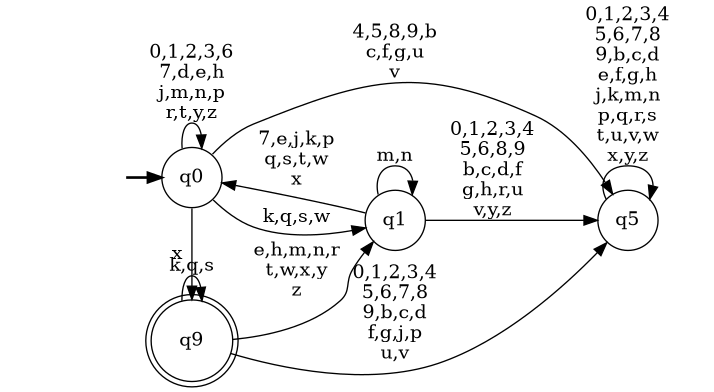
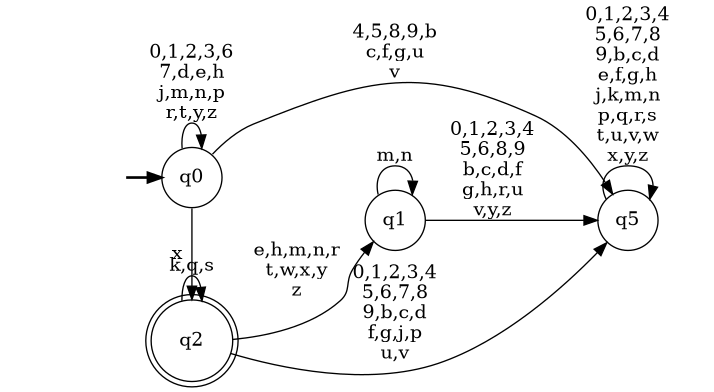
edge "q1" -> "q0": removed, label "7,e,j,k,p q,s,t,w x"
edge "q0" -> "q1": removed, label "k,q,s,w"
node "q9": label "q9" -> "q2"
